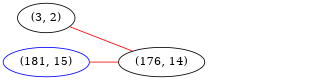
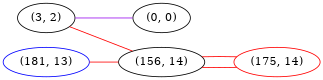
node "(0, 0)": added
node "(181, 15)": label "(181, 15)" -> "(181, 13)"
node "(176, 14)": label "(176, 14)" -> "(156, 14)"
node "(175, 14)": added
